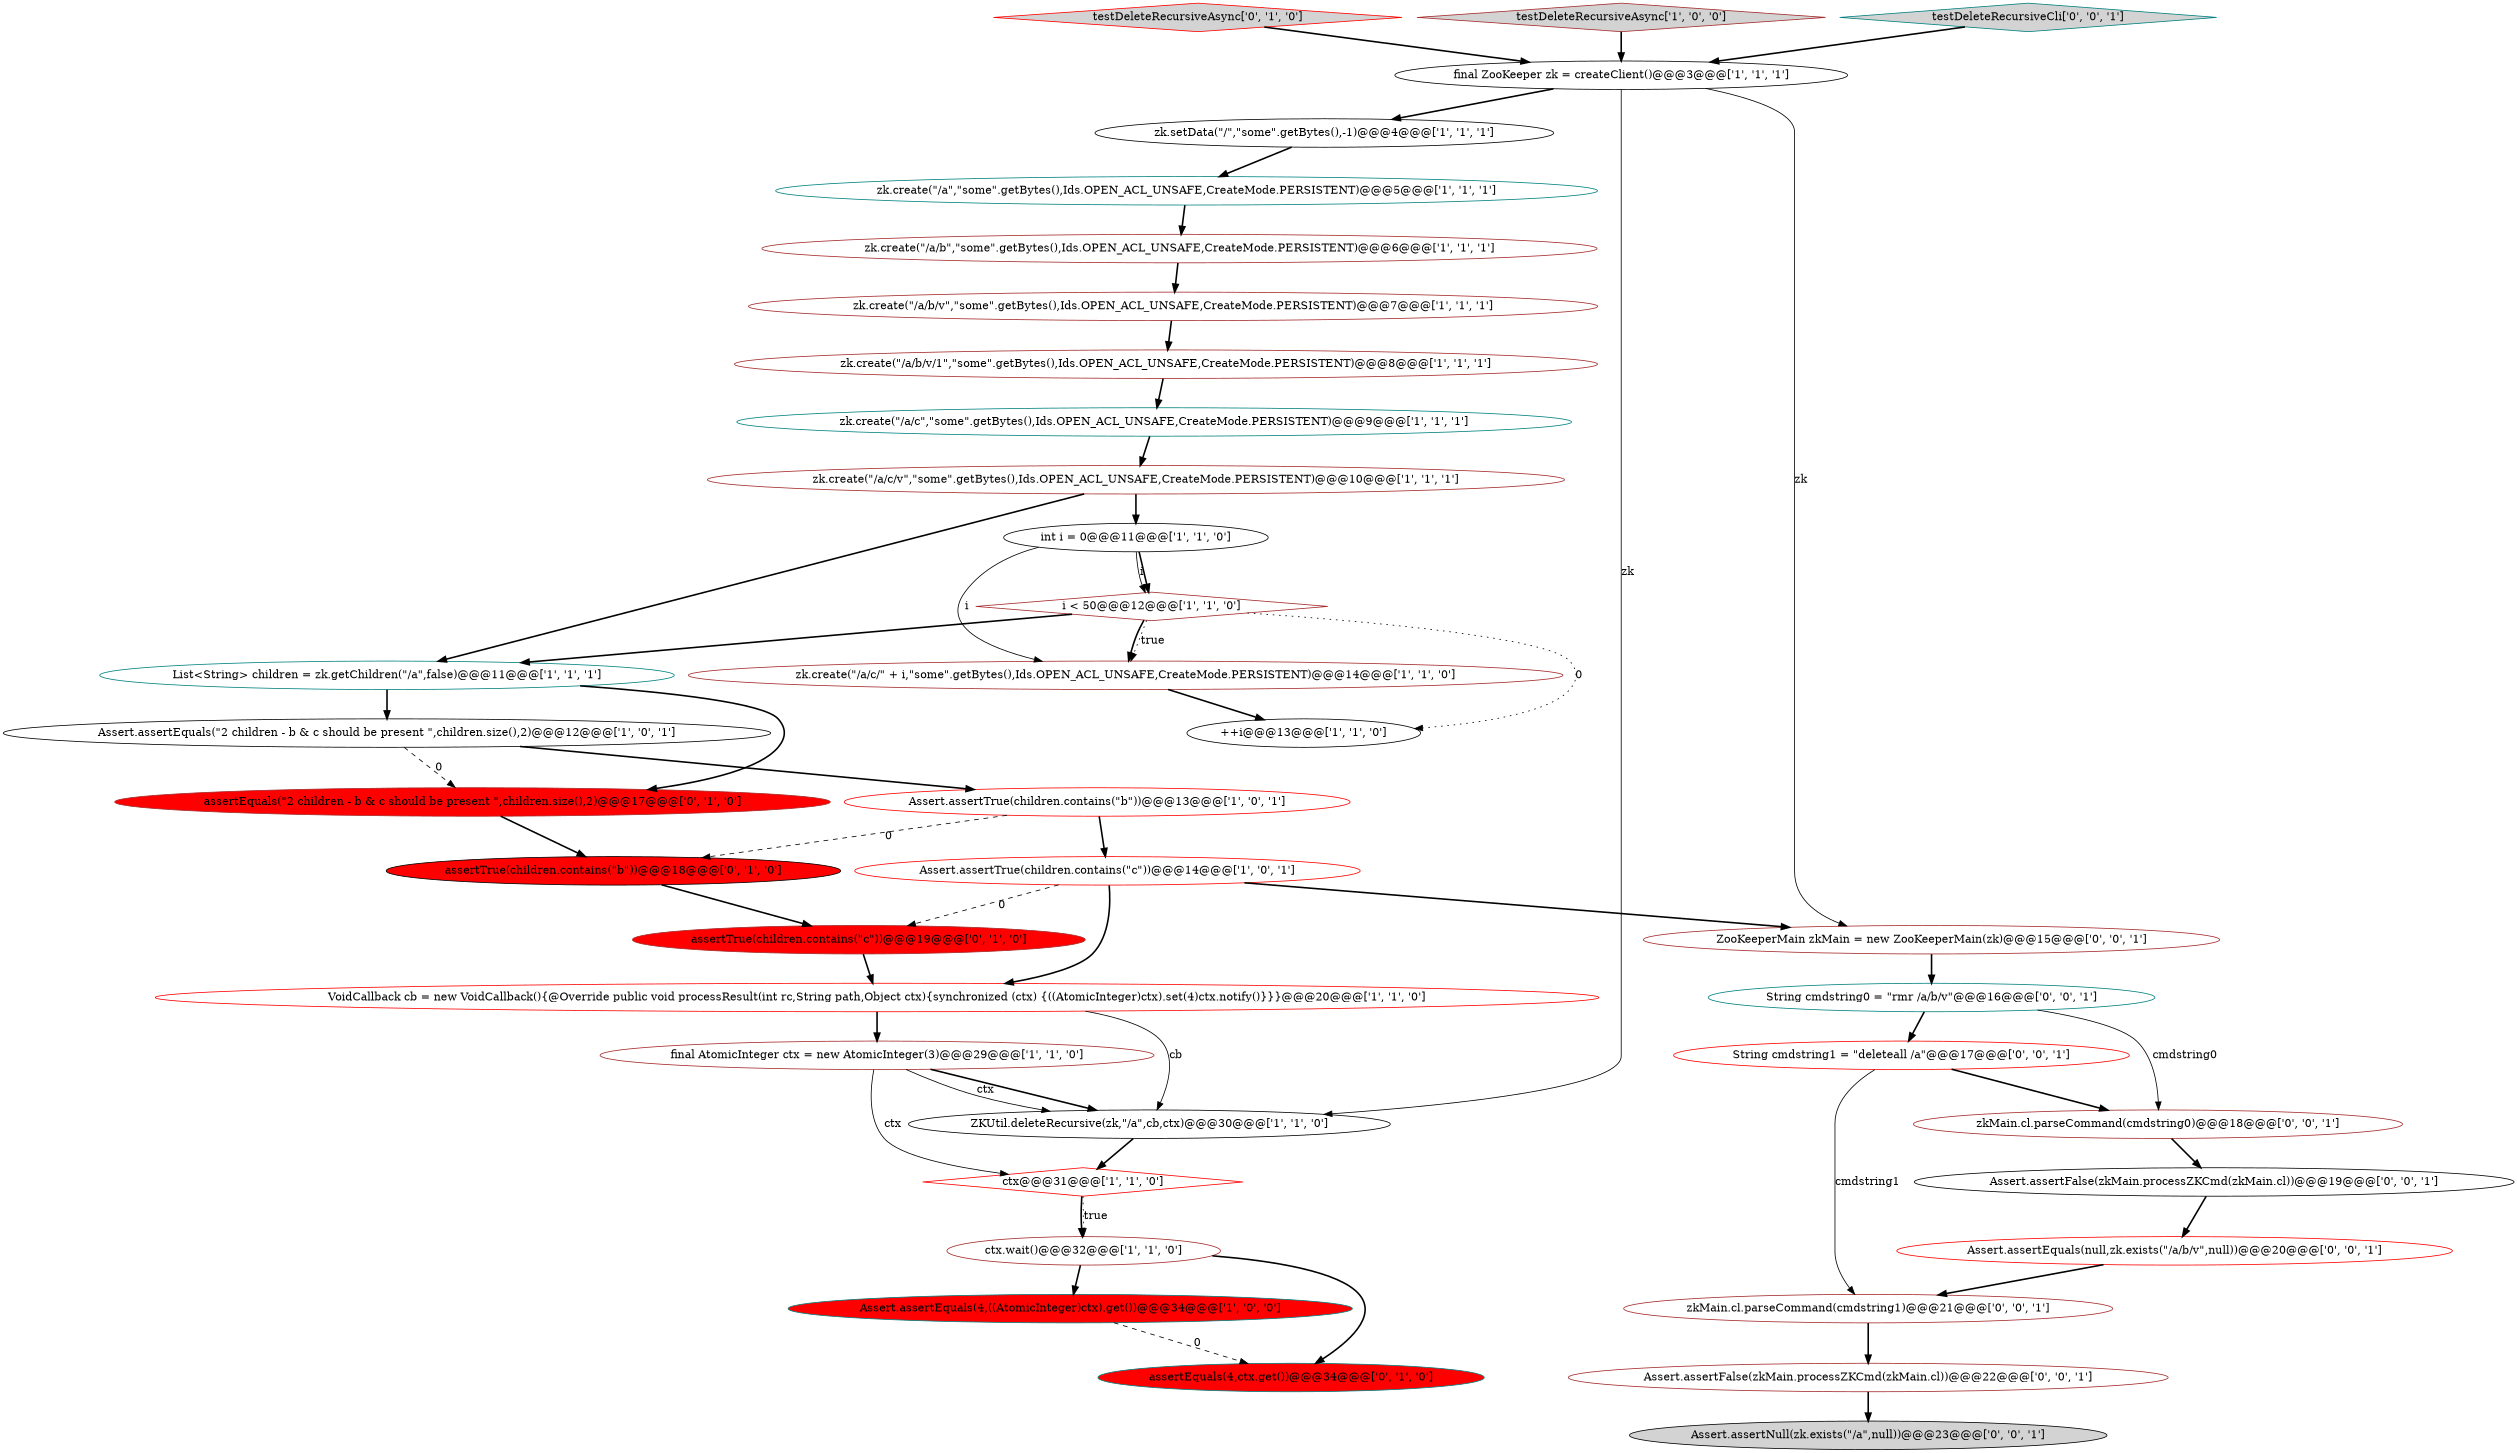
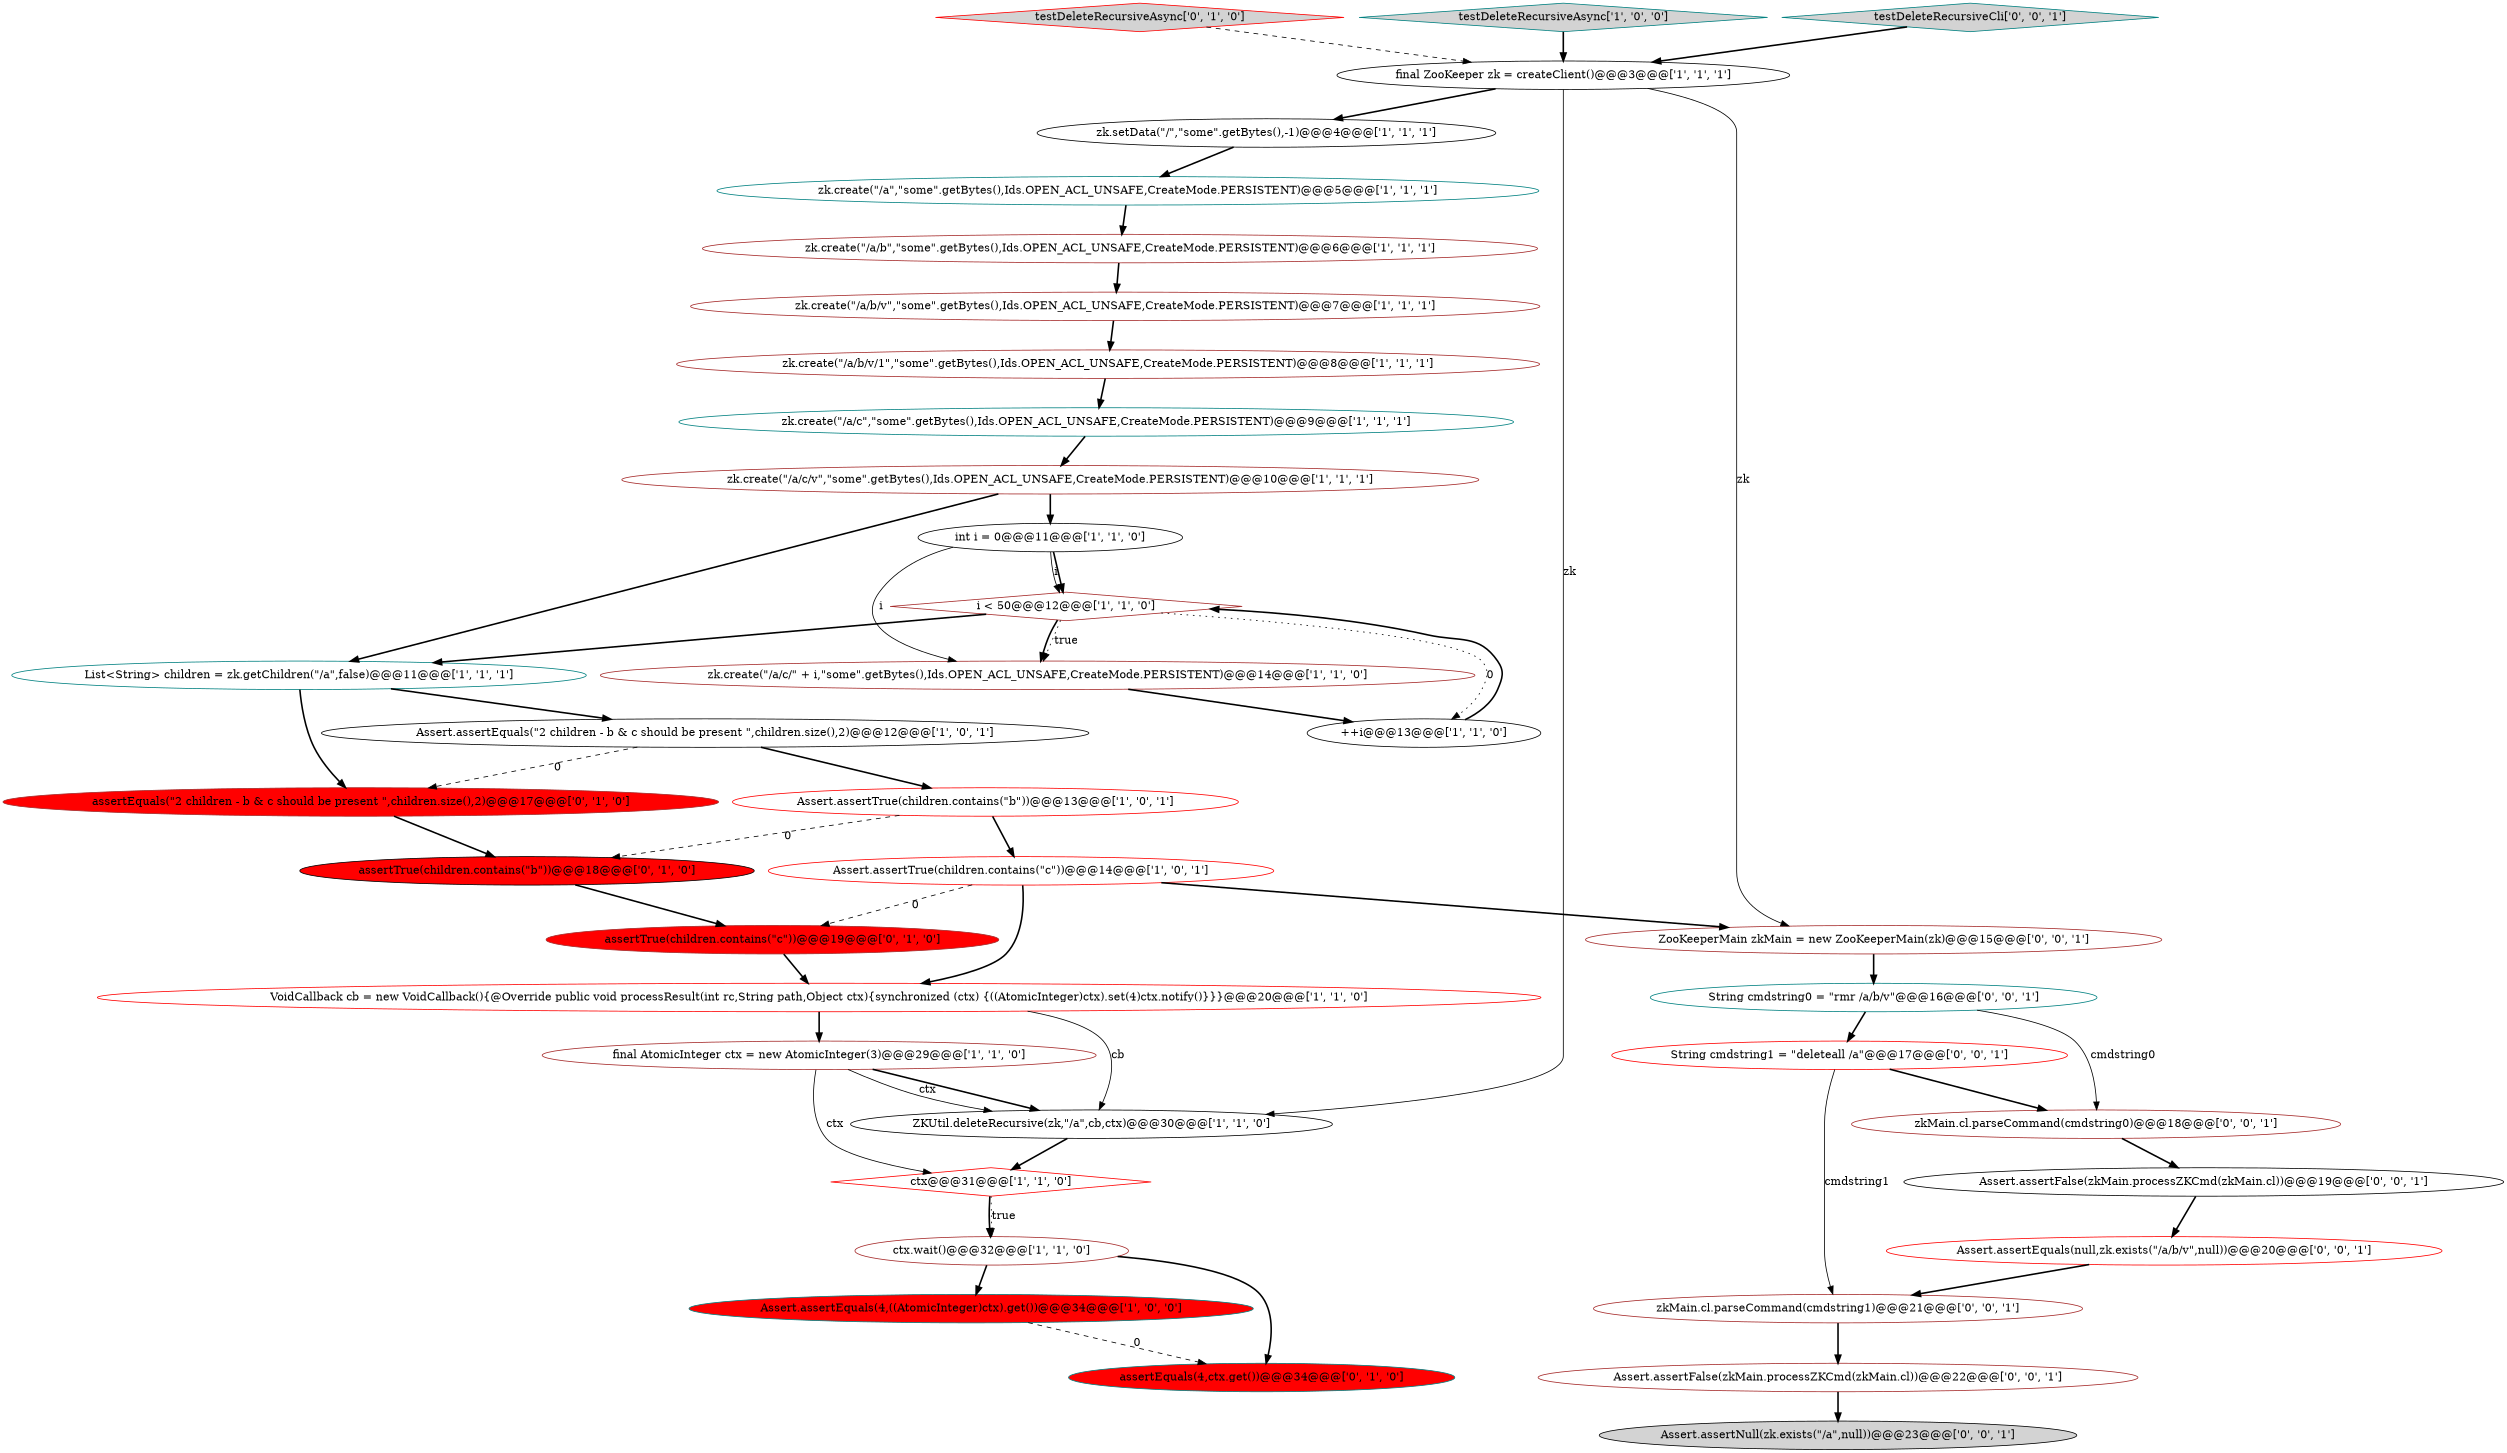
node "testDeleteRecursiveAsync['1', '0', '0']": color brown -> teal
edge "testDeleteRecursiveAsync['0', '1', '0']" -> "final ZooKeeper zk = createClient()@@@3@@@['1', '1', '1']": style bold -> dashed
edge "++i@@@13@@@['1', '1', '0']" -> "i < 50@@@12@@@['1', '1', '0']": added
